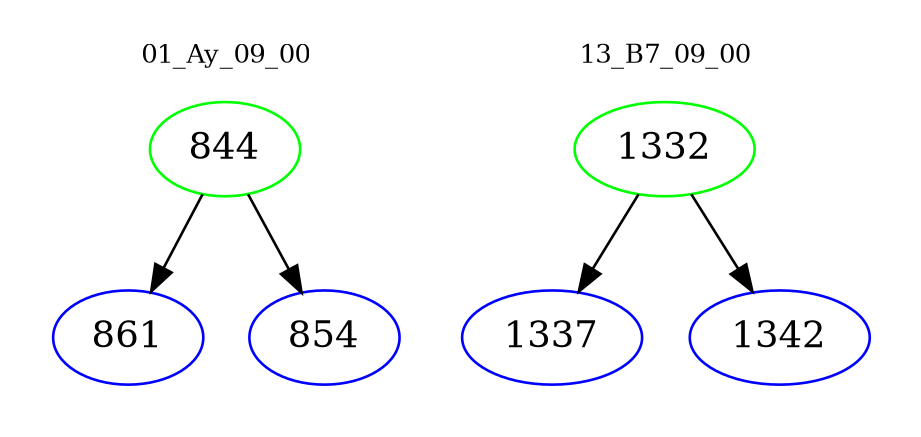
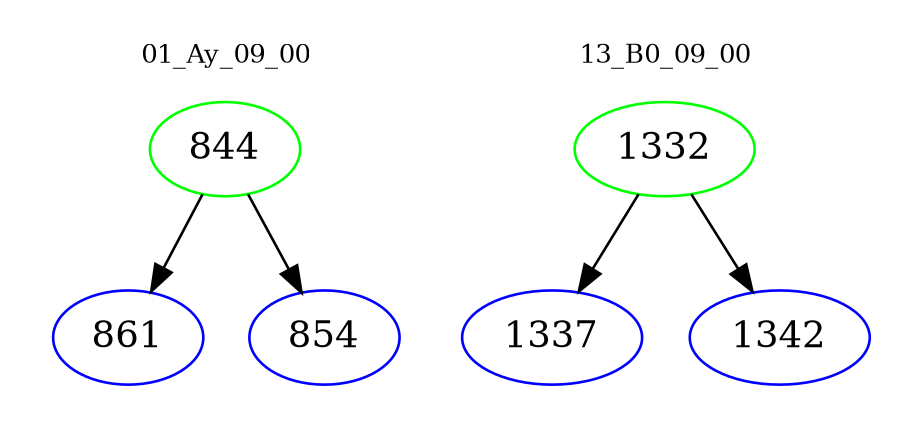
cluster "13_B7_09_00": label "13_B7_09_00" -> "13_B0_09_00"
